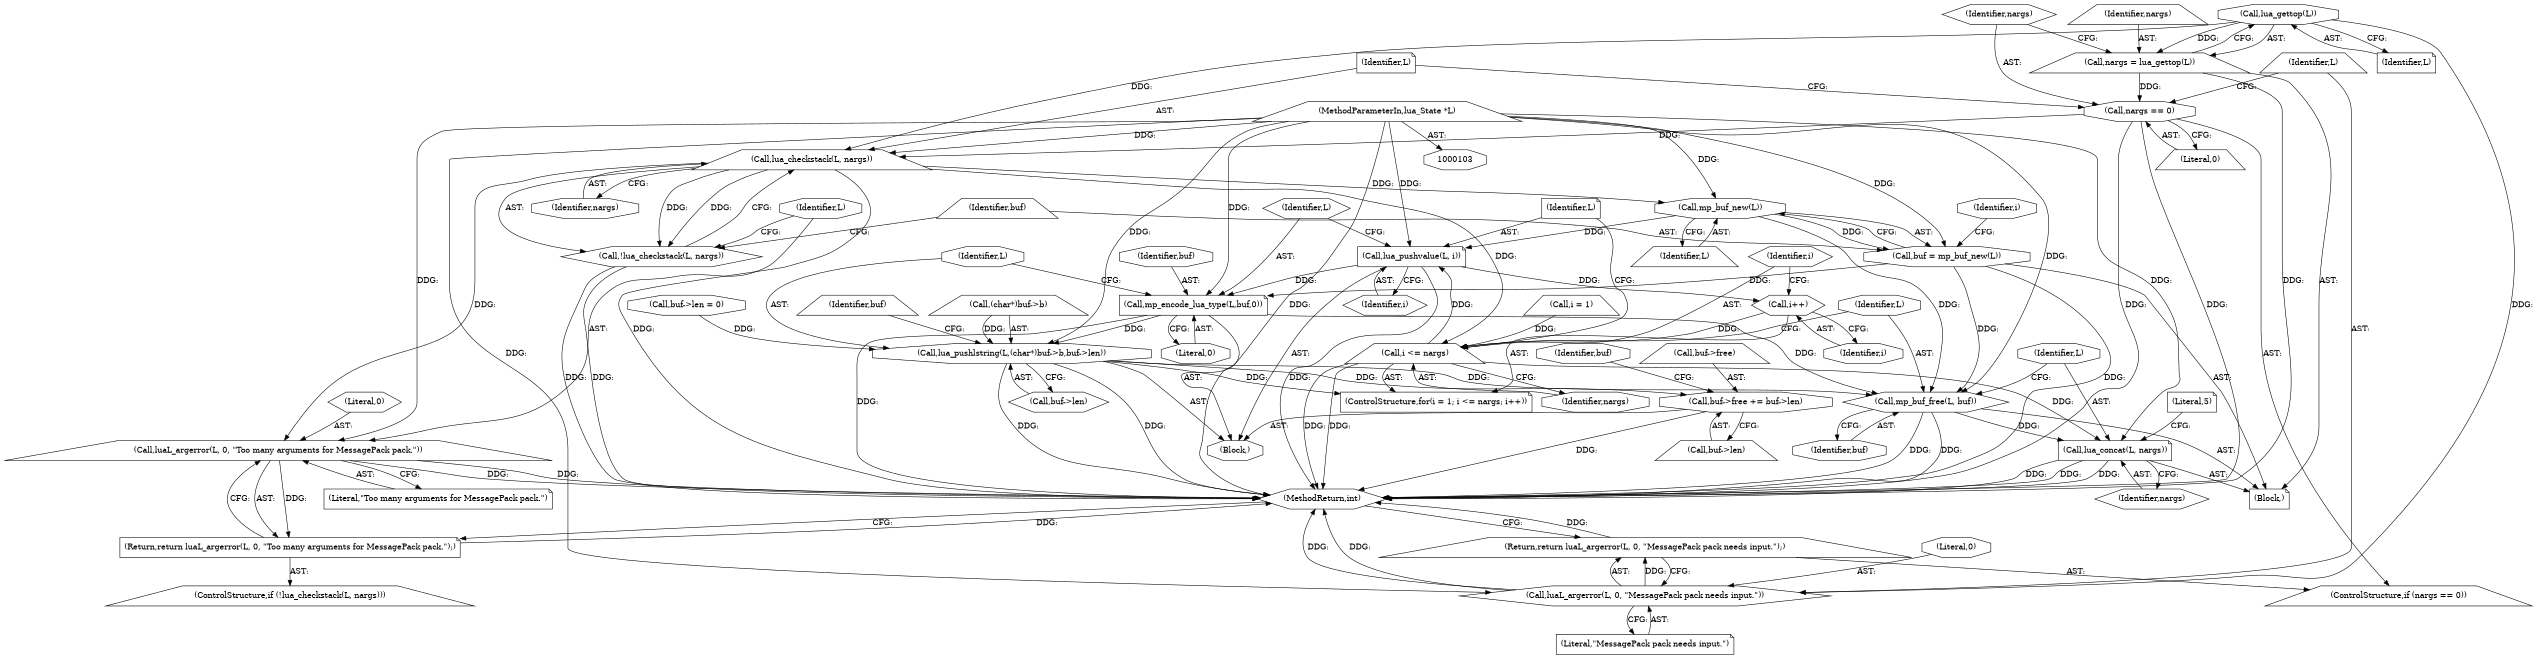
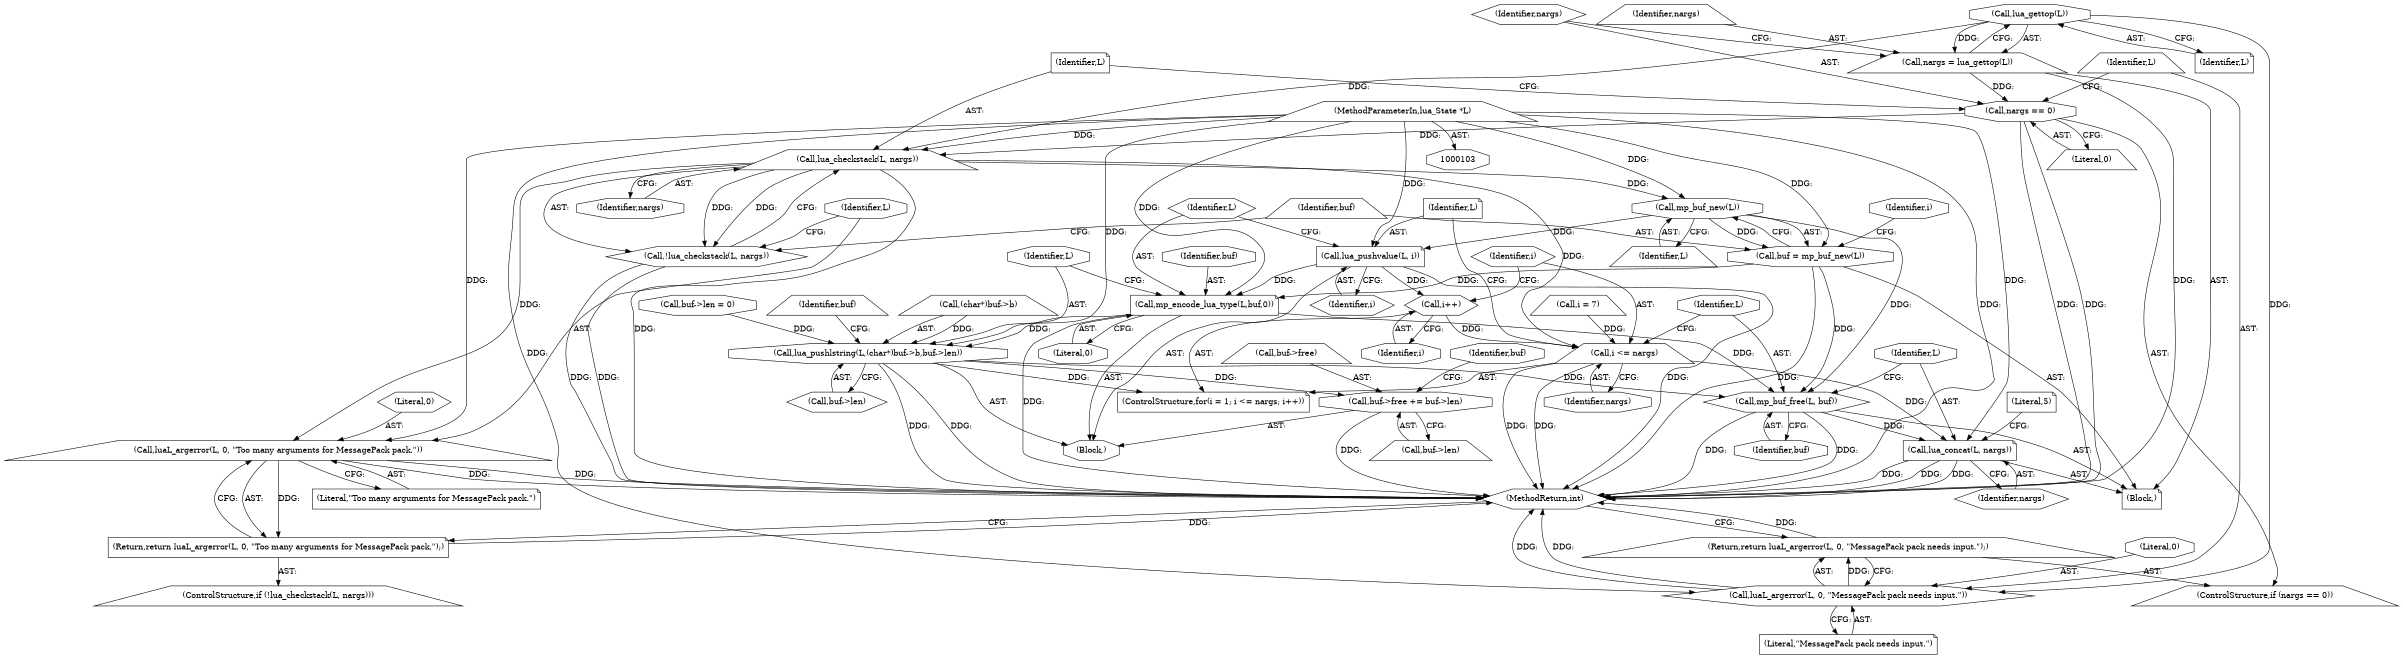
edge "(MethodParameterIn,lua_State *L)" -> "(Call,mp_buf_free(L, buf))": removed, label "DDG:"
node "(Call,i = 1)": label "(Call,i = 1)" -> "(Call,i = 7)"
edge "(Call,i <= nargs)" -> "(Call,lua_pushvalue(L, i))": removed, label "DDG:"
